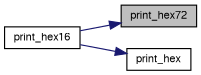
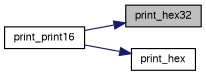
node "print_hex72": label "print_hex72" -> "print_hex32"
node "print_hex16": label "print_hex16" -> "print_print16"
